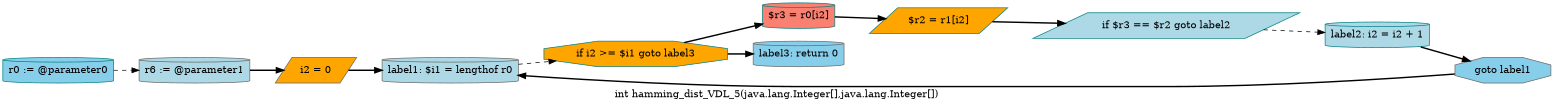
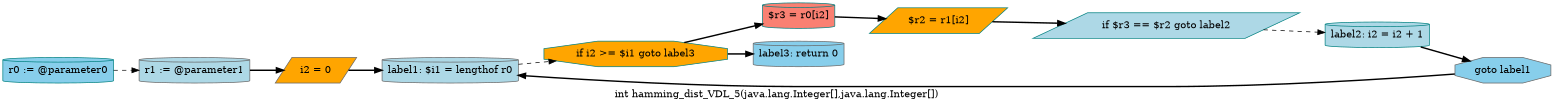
node "r6 := @parameter1": label "r6 := @parameter1" -> "r1 := @parameter1"
